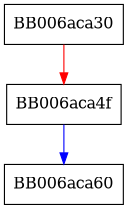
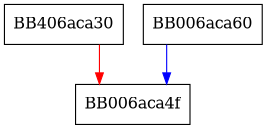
node "BB006aca30": label "BB006aca30" -> "BB406aca30"
edge "BB006aca4f" -> "BB006aca60": reversed
